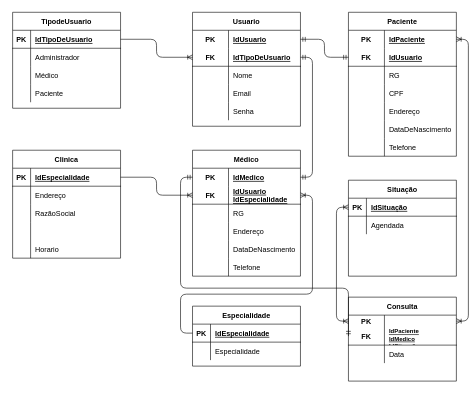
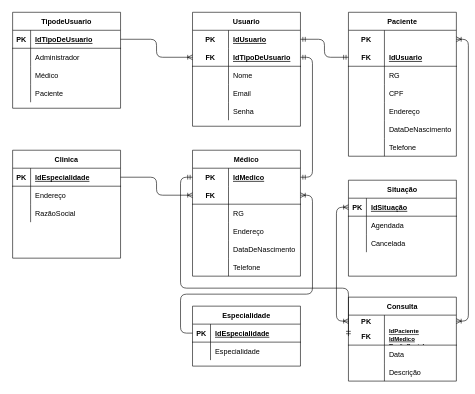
node "IdPaciente": removed
node "IdUsuario IdEspecialidade": removed
node "Cancelada": added
node "Horario": removed
node "IdPaciente IdMedico IdSituaçãp": label "IdPaciente IdMedico IdSituaçãp" -> "IdPaciente IdMedico RazãoSocial"
node "Descrição": added
